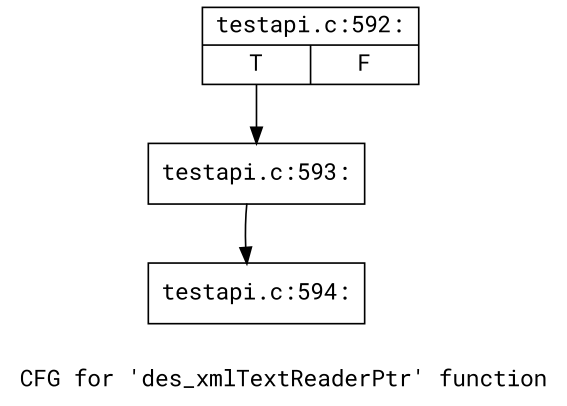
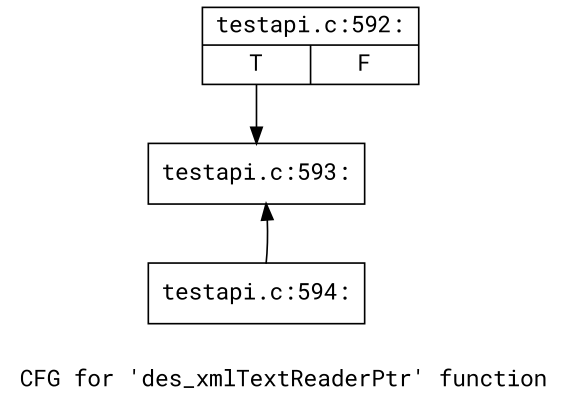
edge "testapi.c:593:" -> "testapi.c:594:": reversed
